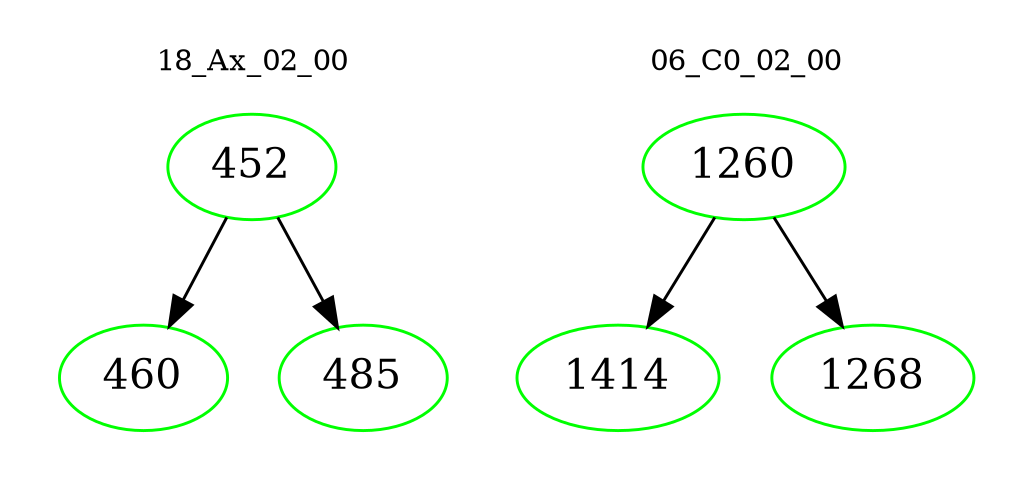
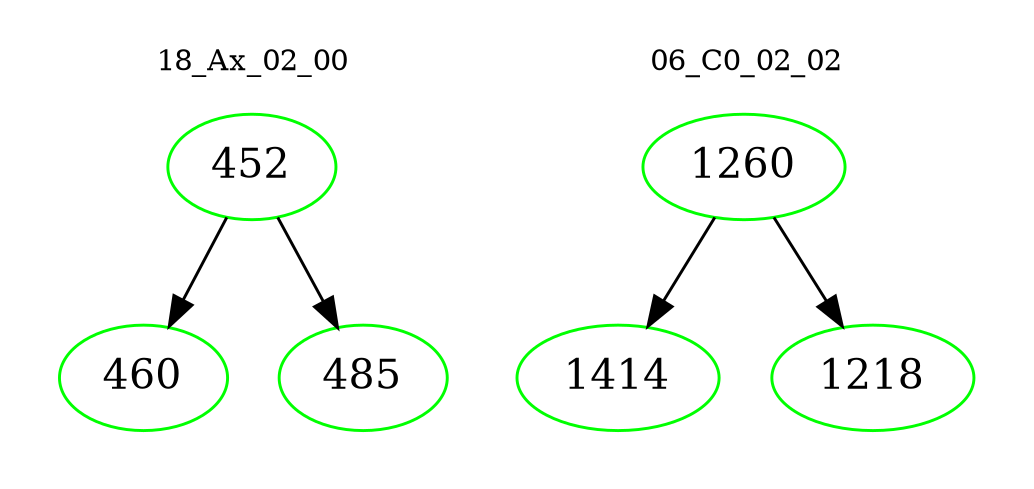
cluster "06_C0_02_00": label "06_C0_02_00" -> "06_C0_02_02"
node "1268": label "1268" -> "1218"
